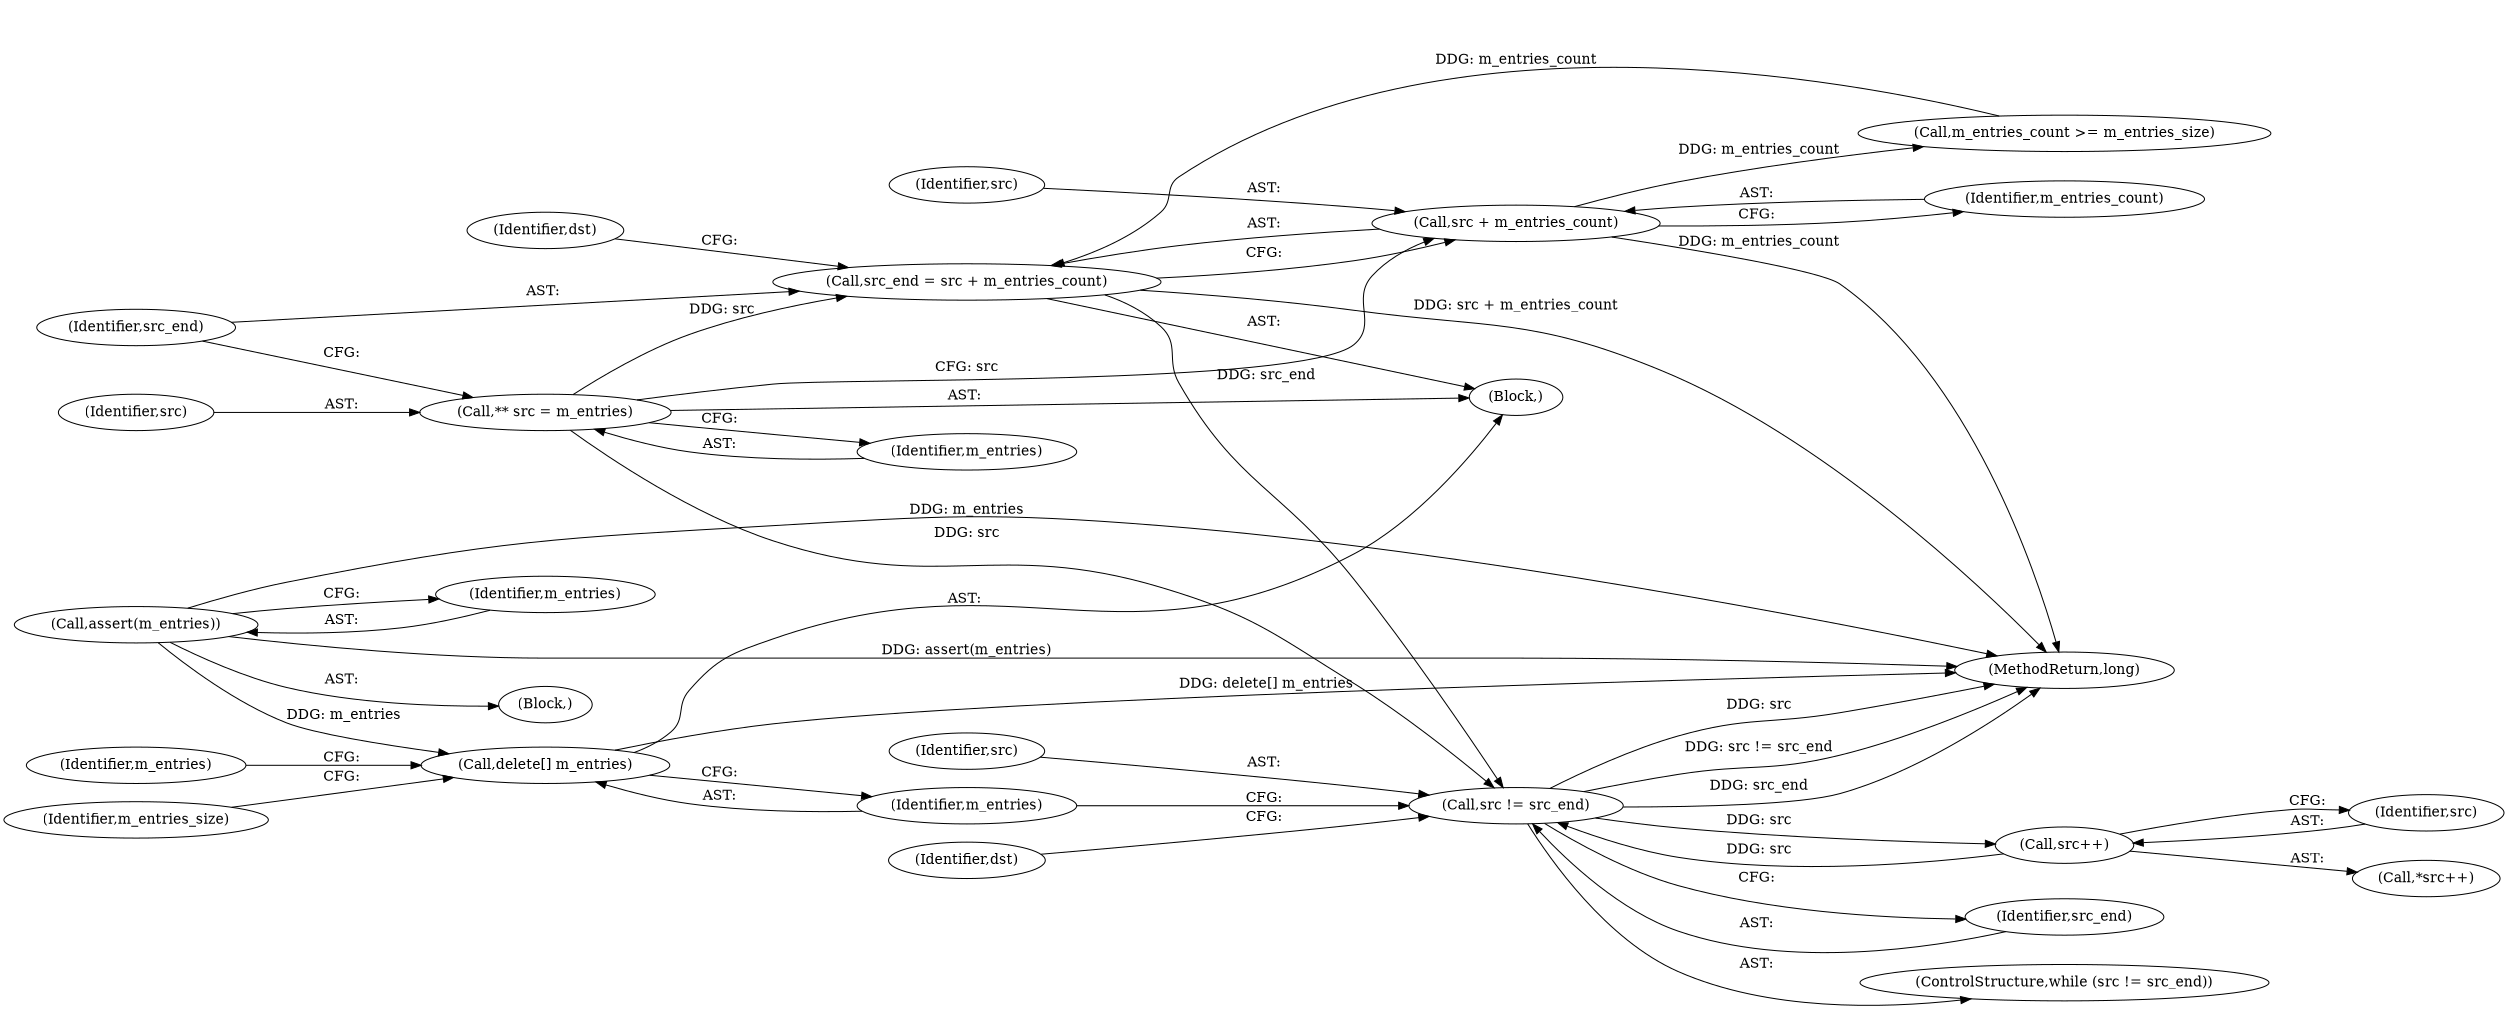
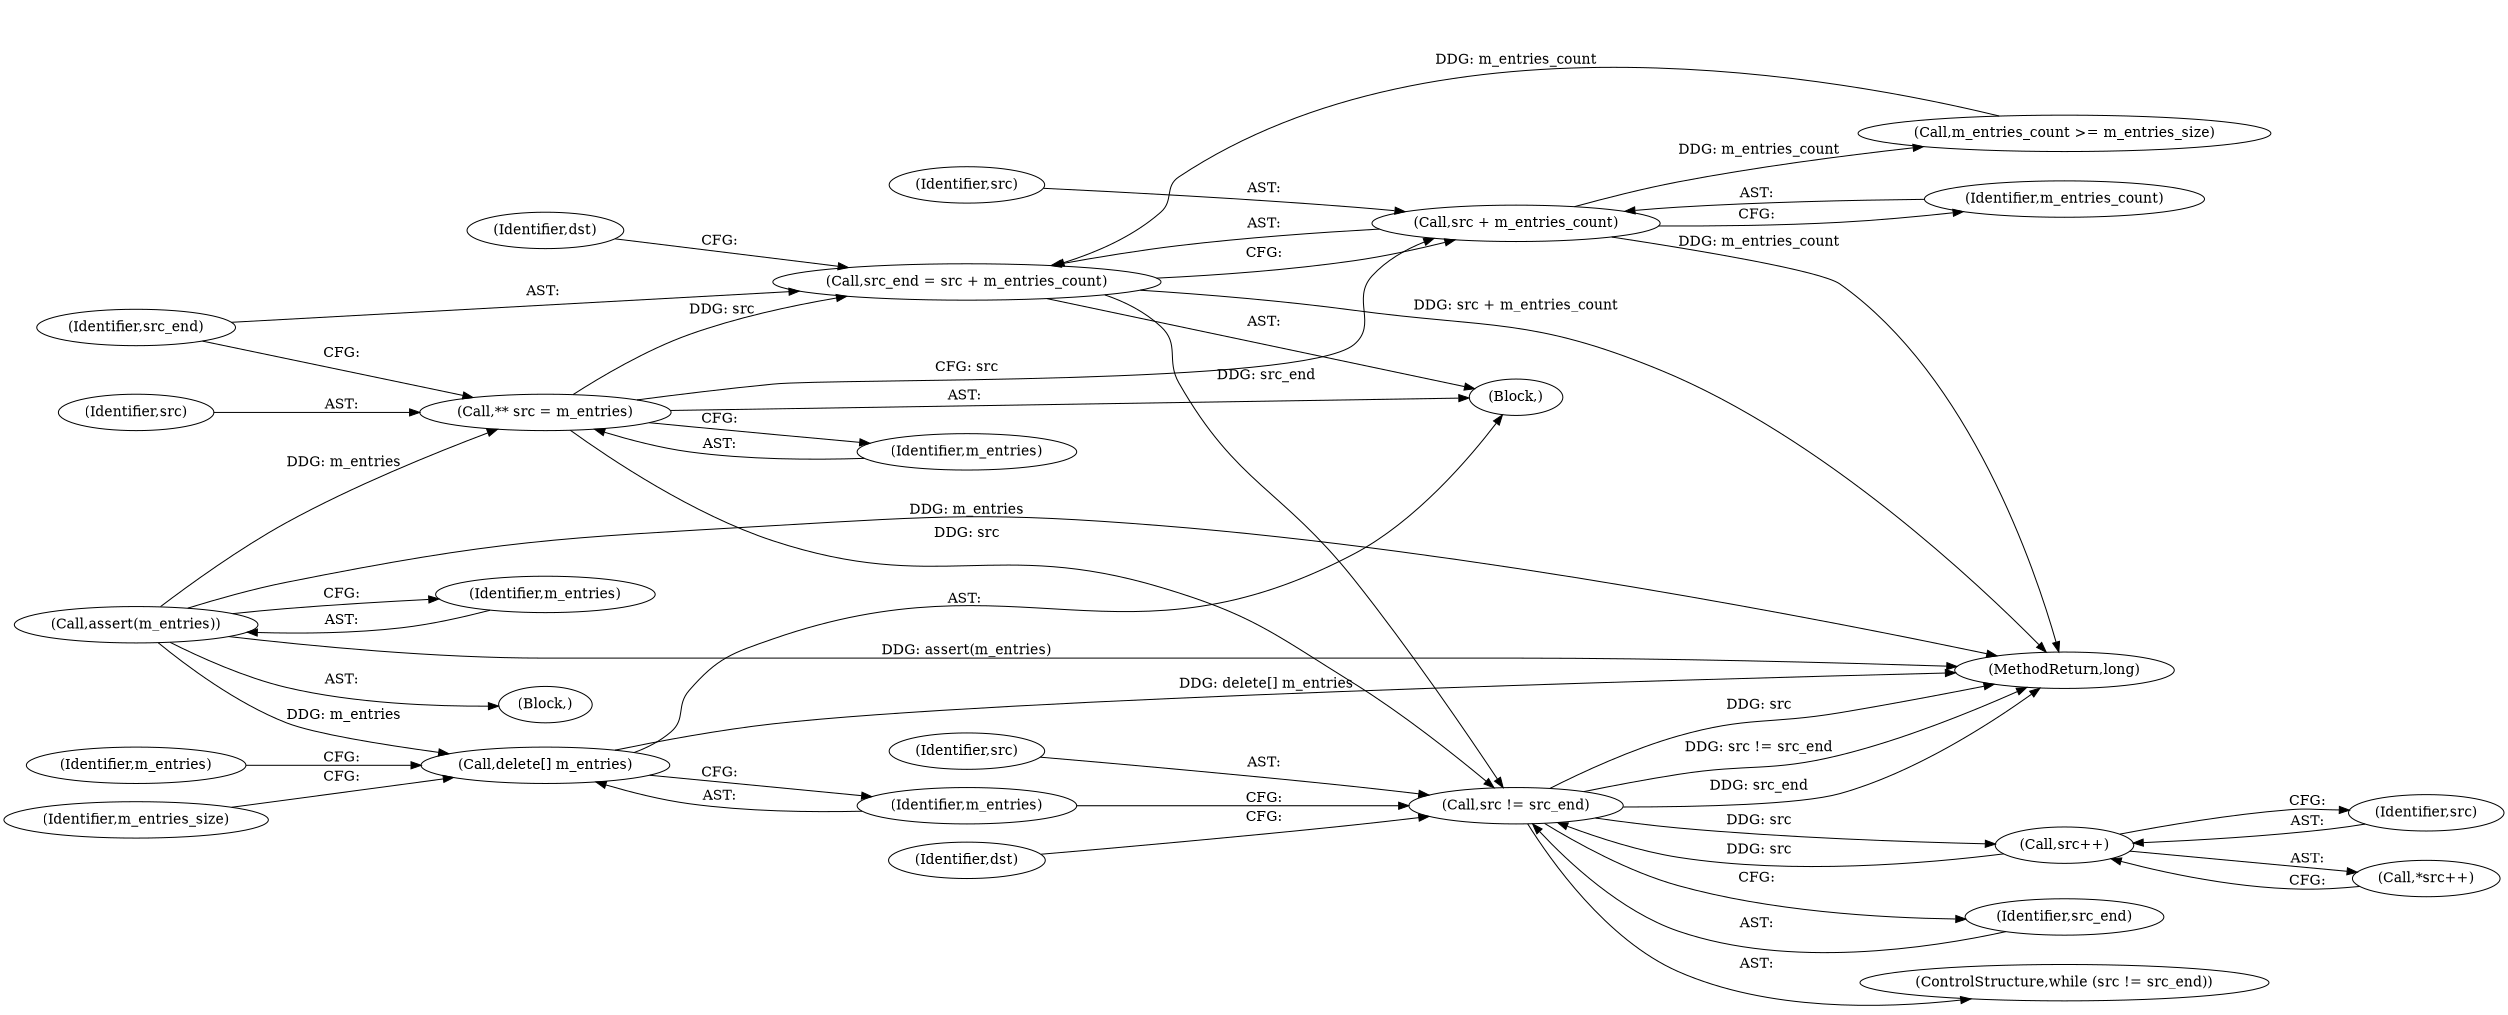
edge "(Call,assert(m_entries))" -> "(Call,** src = m_entries)": added, label "DDG: m_entries"
edge "(Call,*src++)" -> "(Call,src++)": added, label "CFG:"
